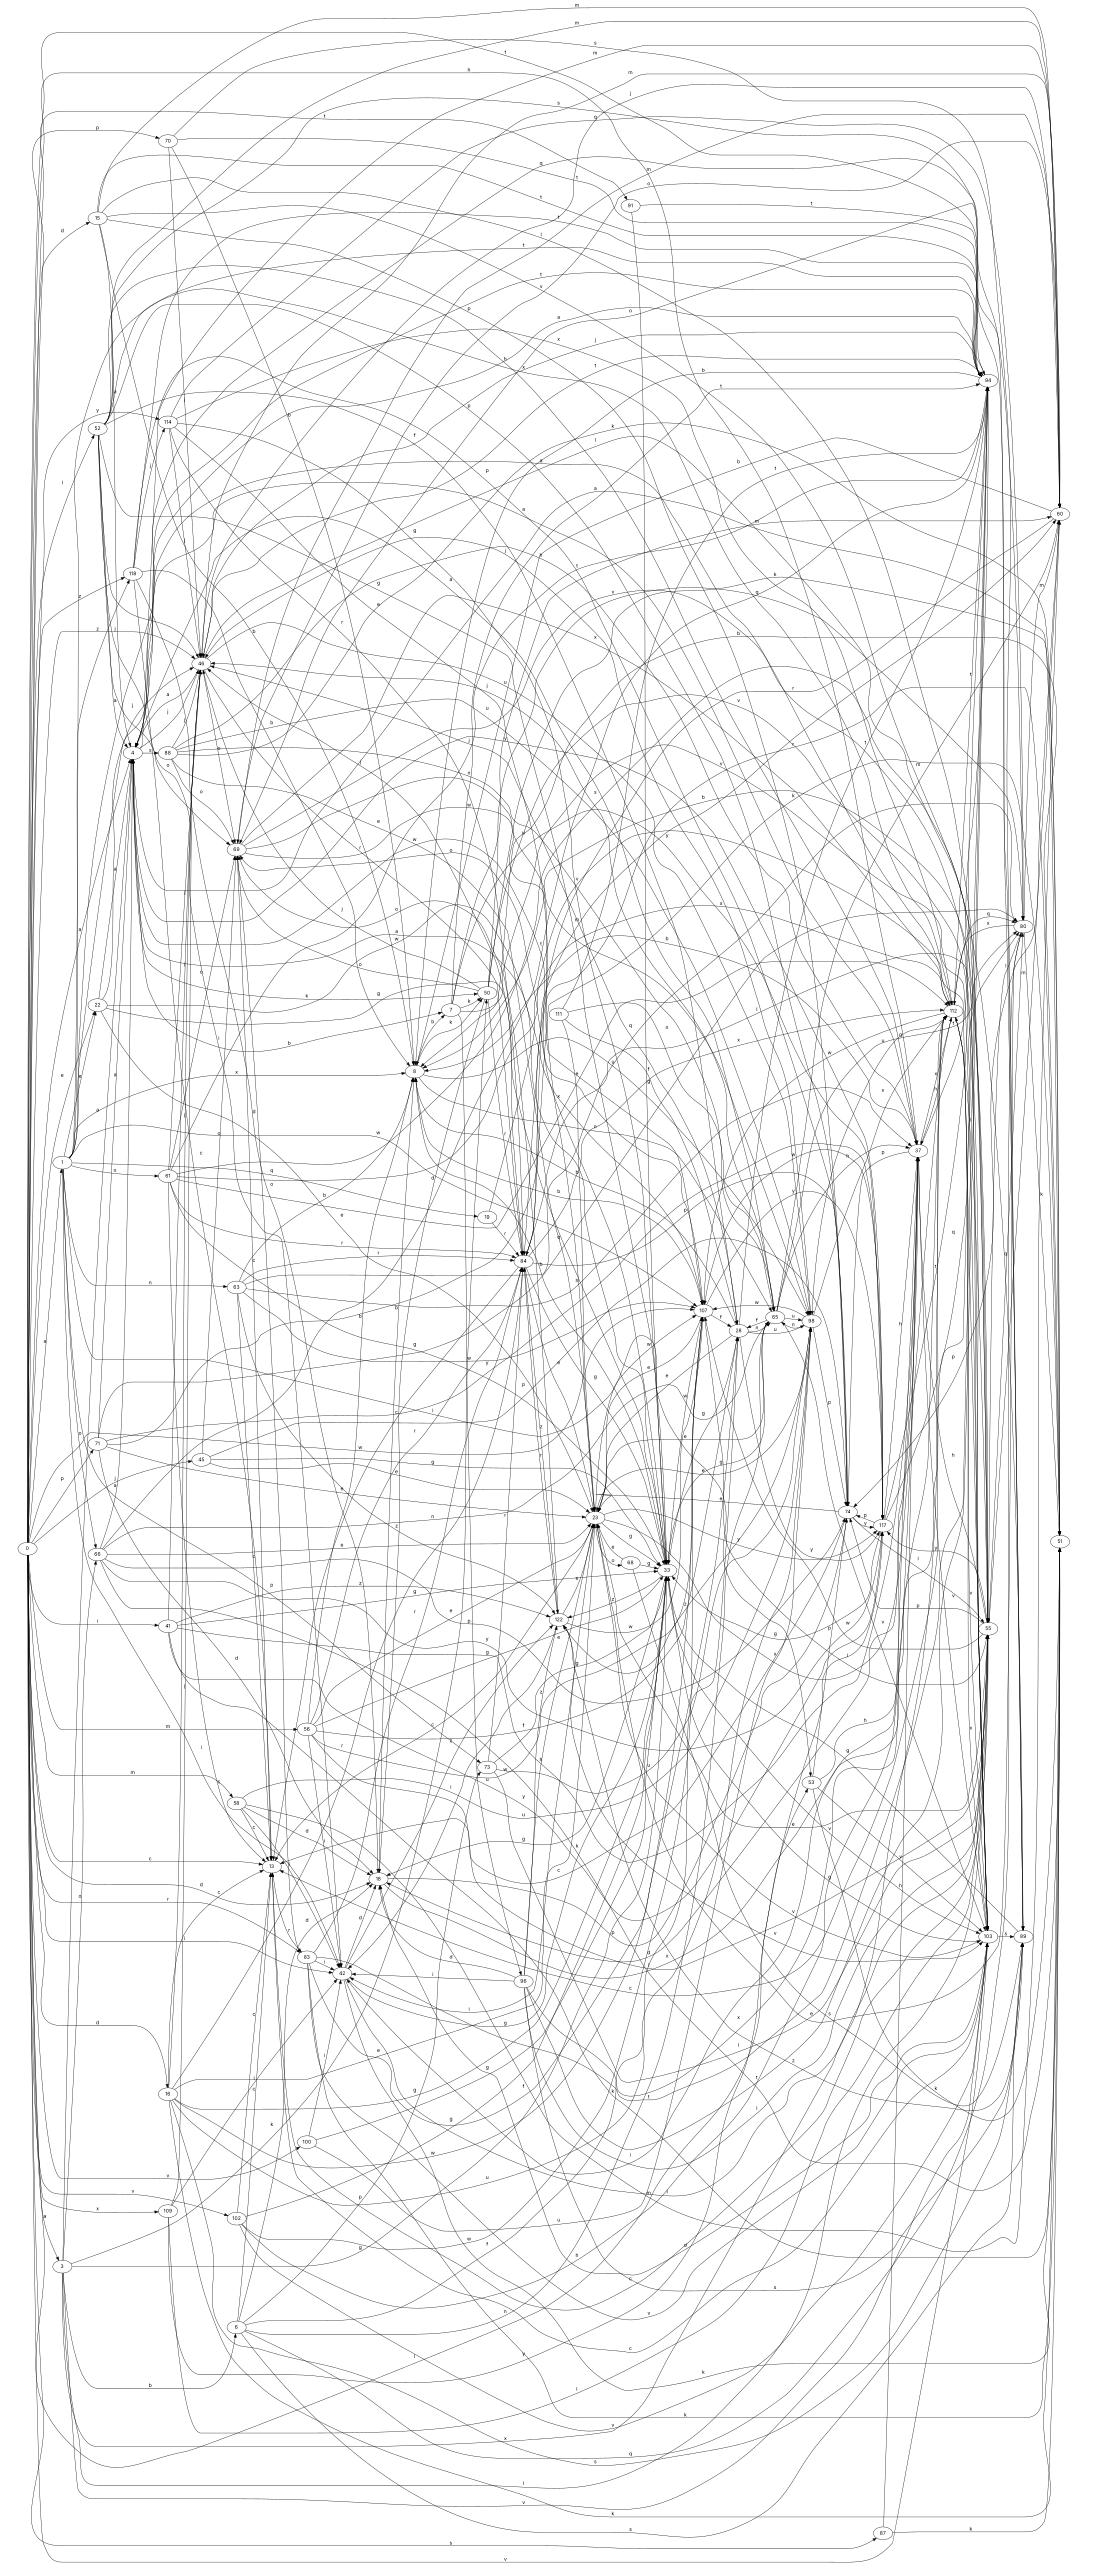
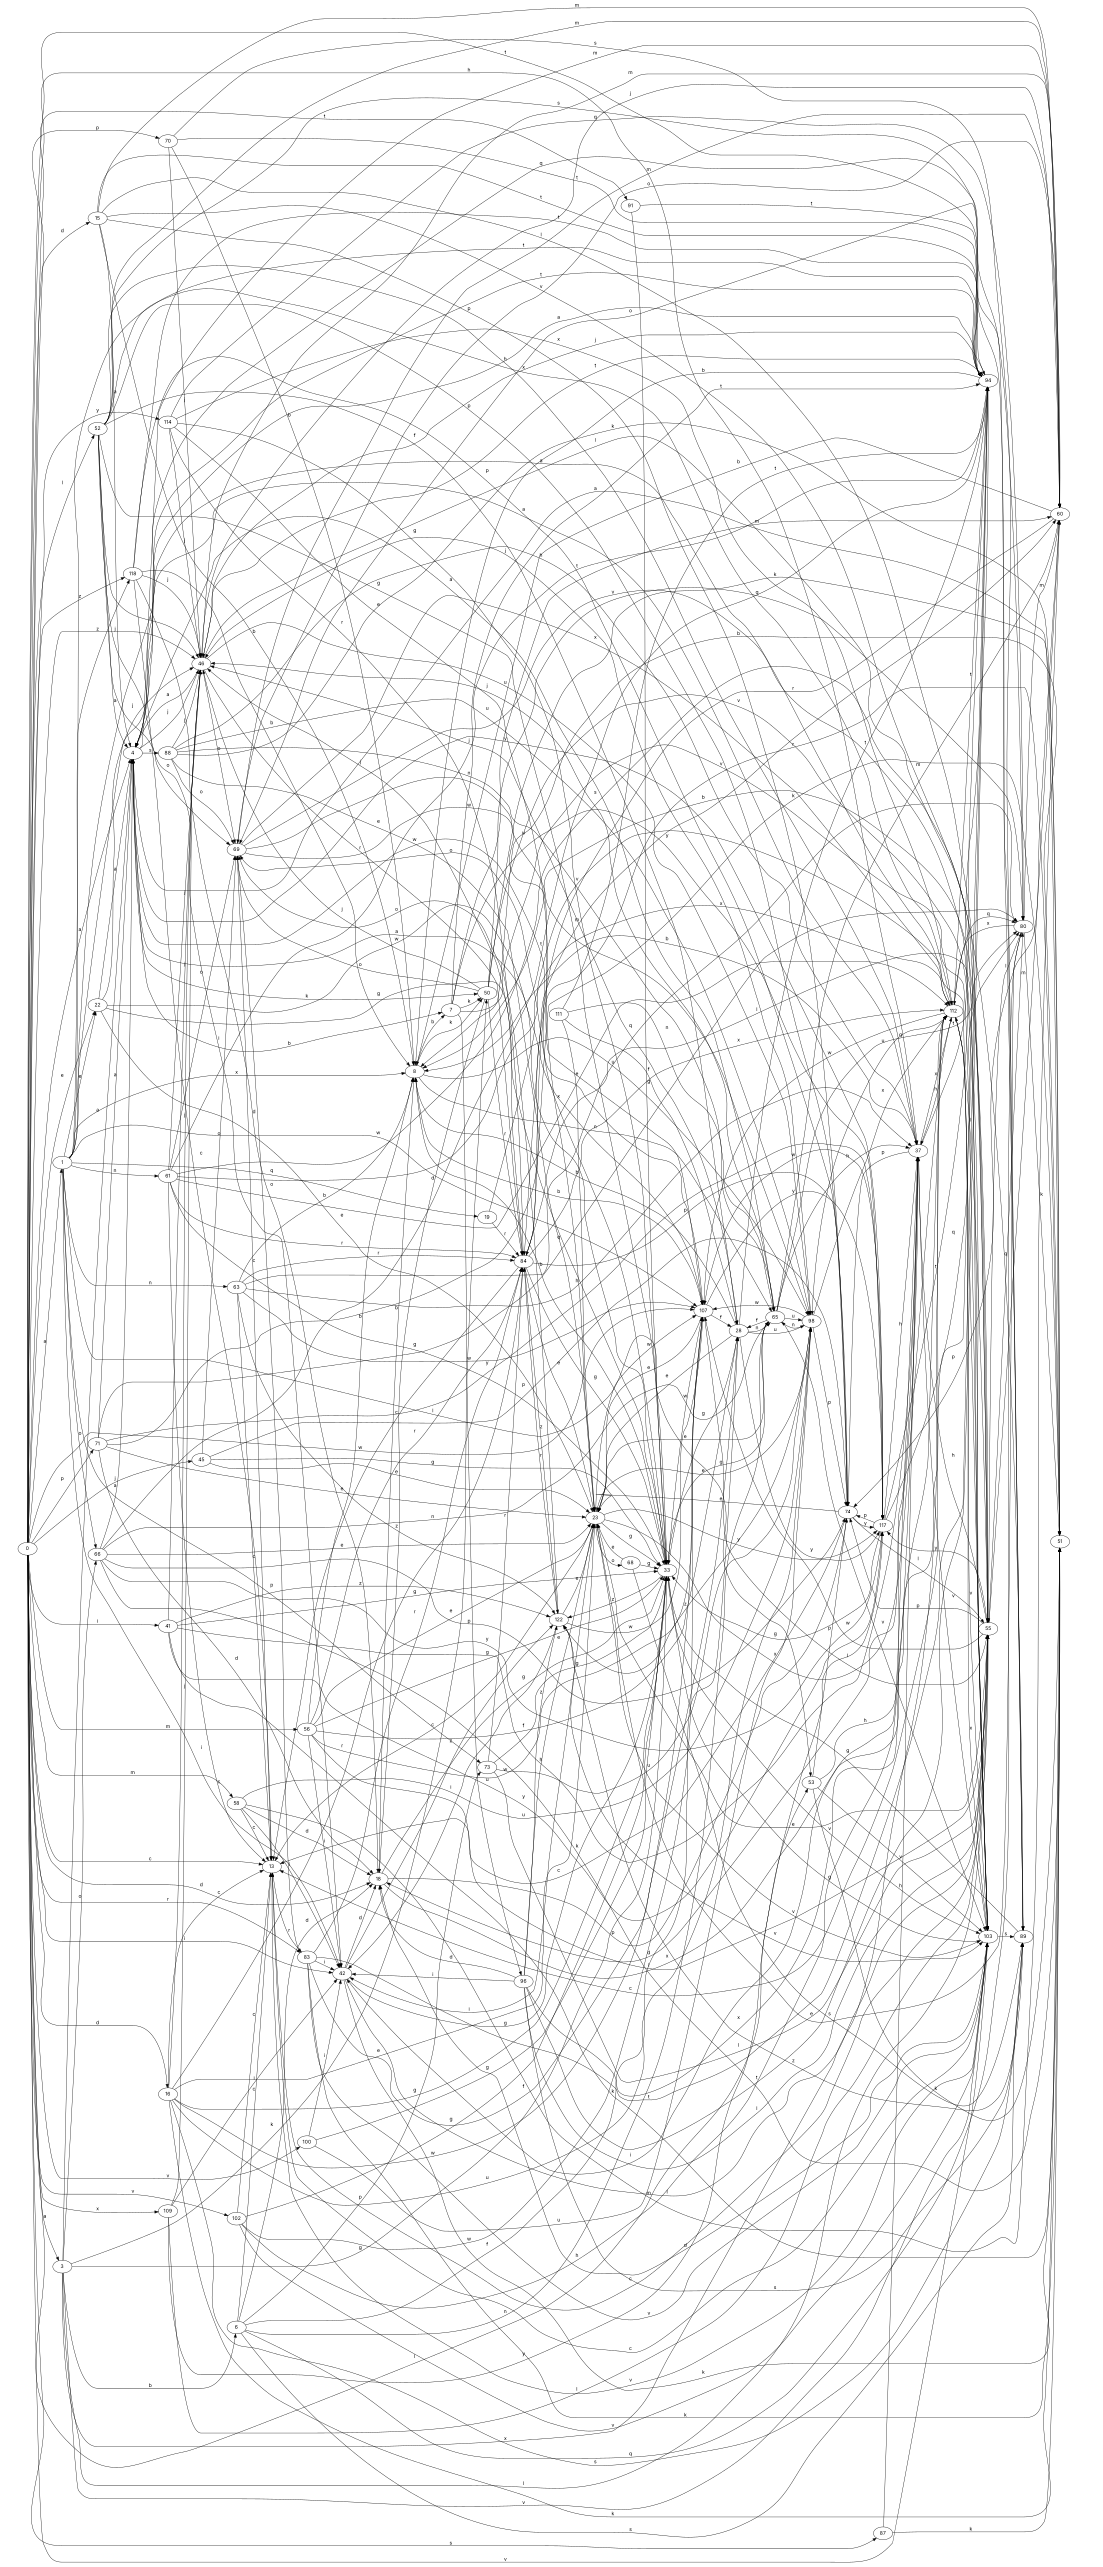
edge "118" -> "114": now "118" -> "46"
edge "33" -> "18": reversed
edge "13" -> "103": added, label "v"
